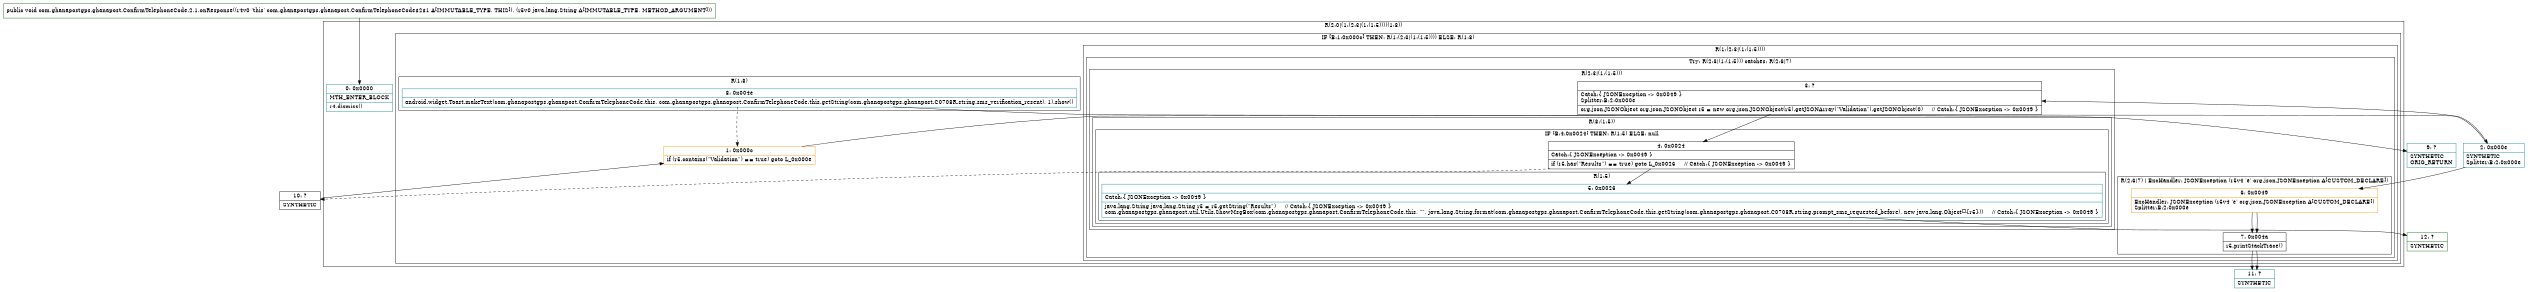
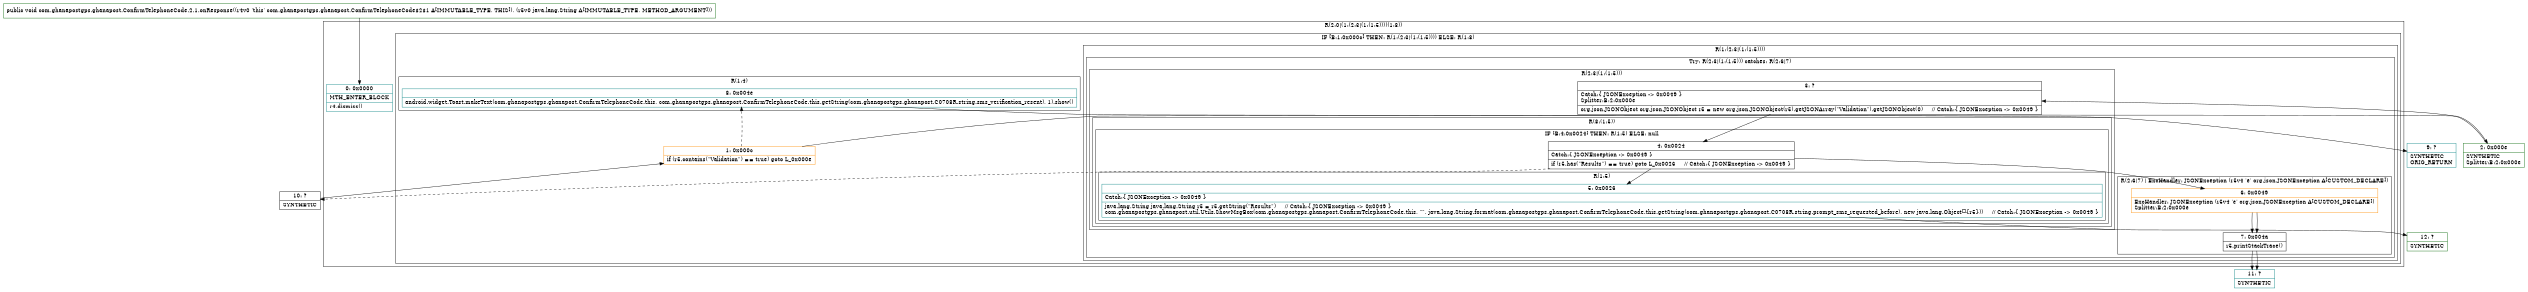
cluster "R(1:8)": label "R(1:8)" -> "R(1:4)"
edge "8: 0x004e" -> "1: 0x000c": reversed
node "2: 0x000e": color teal -> darkgreen
edge "2: 0x000e" -> "6: 0x0049": now "4: 0x0024" -> "6: 0x0049"
